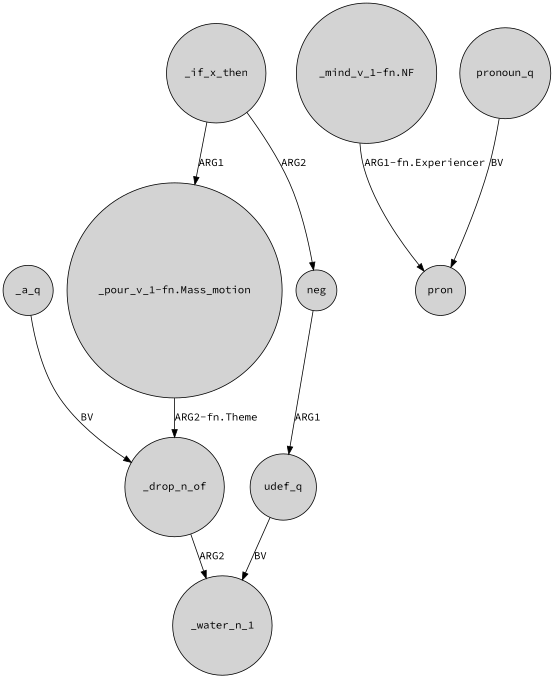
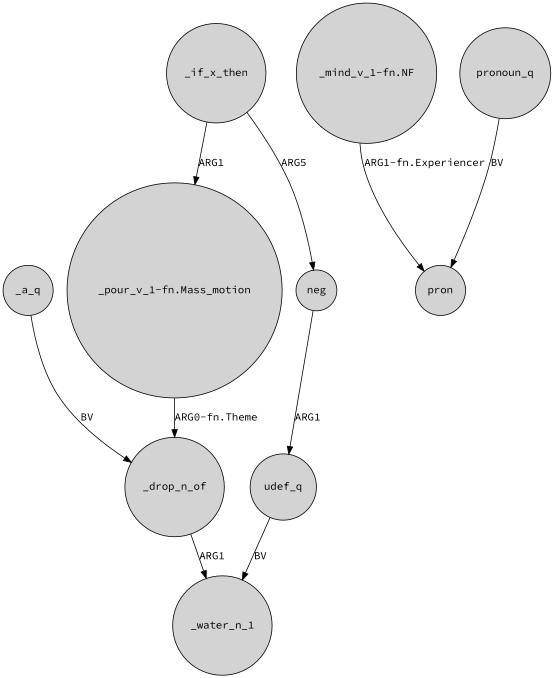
edge "_if_x_then" -> "neg": label "ARG2" -> "ARG5"
edge "_pour_v_1-fn.Mass_motion" -> "_drop_n_of": label "ARG2-fn.Theme" -> "ARG0-fn.Theme"
edge "_drop_n_of" -> "_water_n_1": label "ARG2" -> "ARG1"
